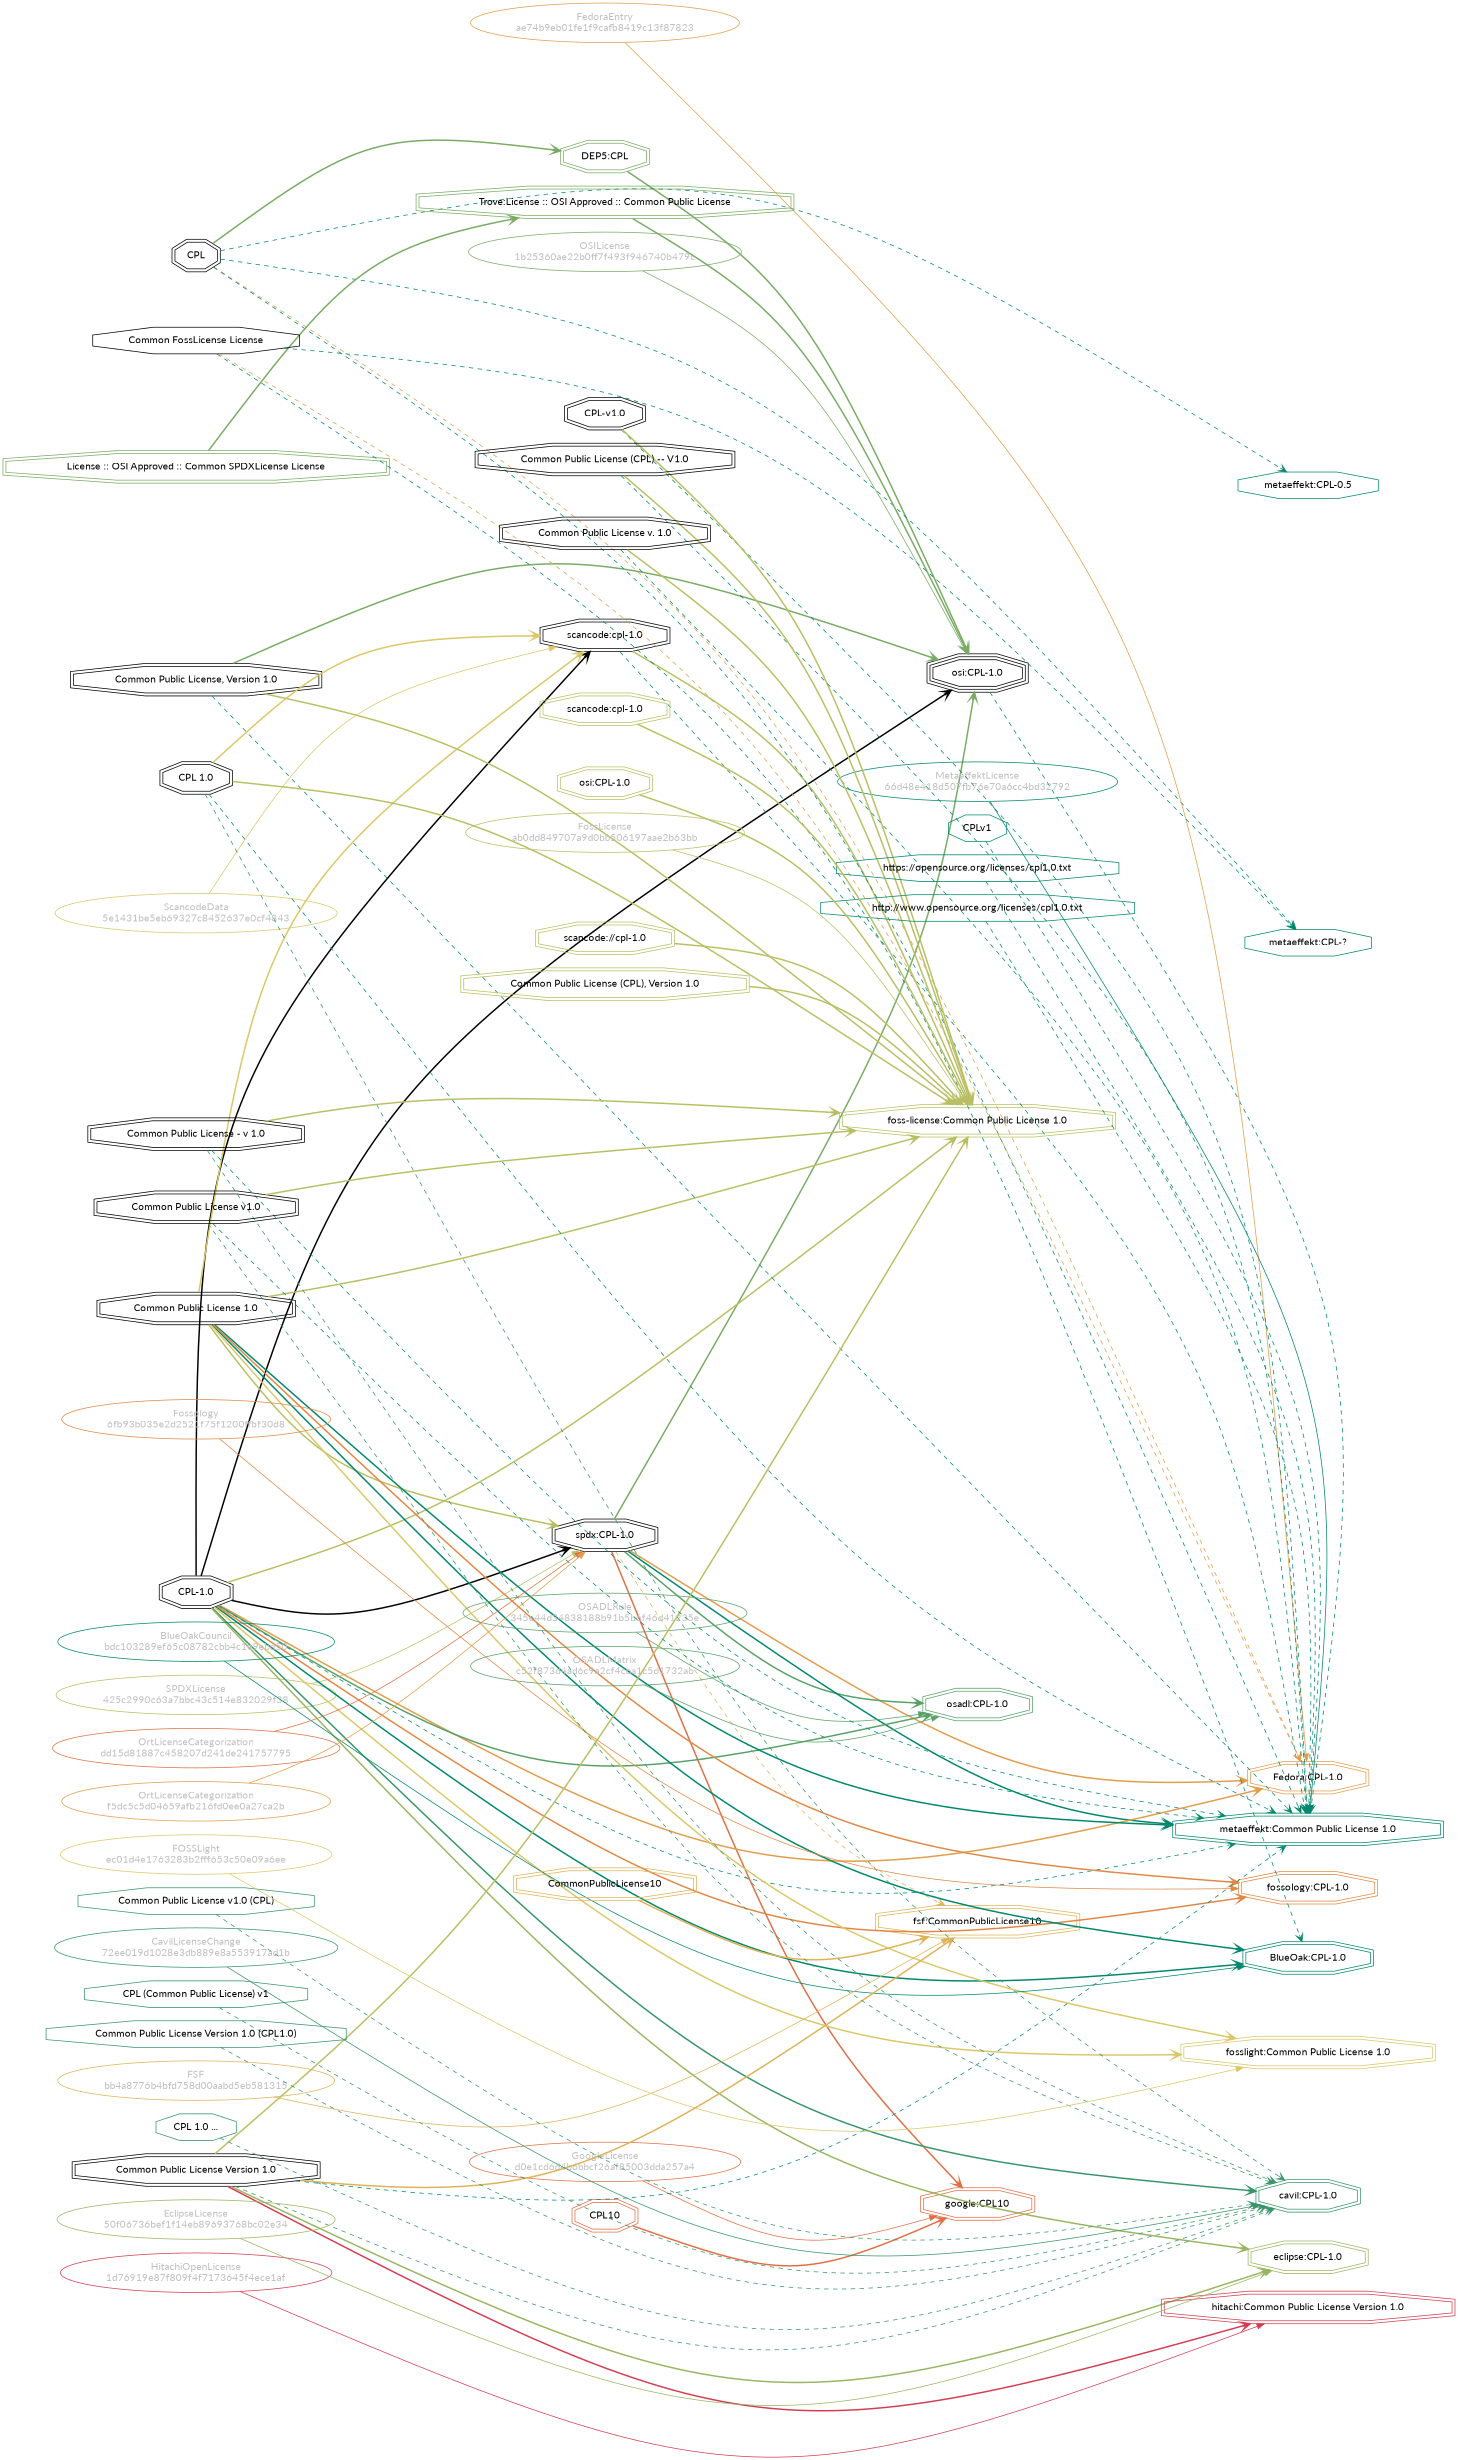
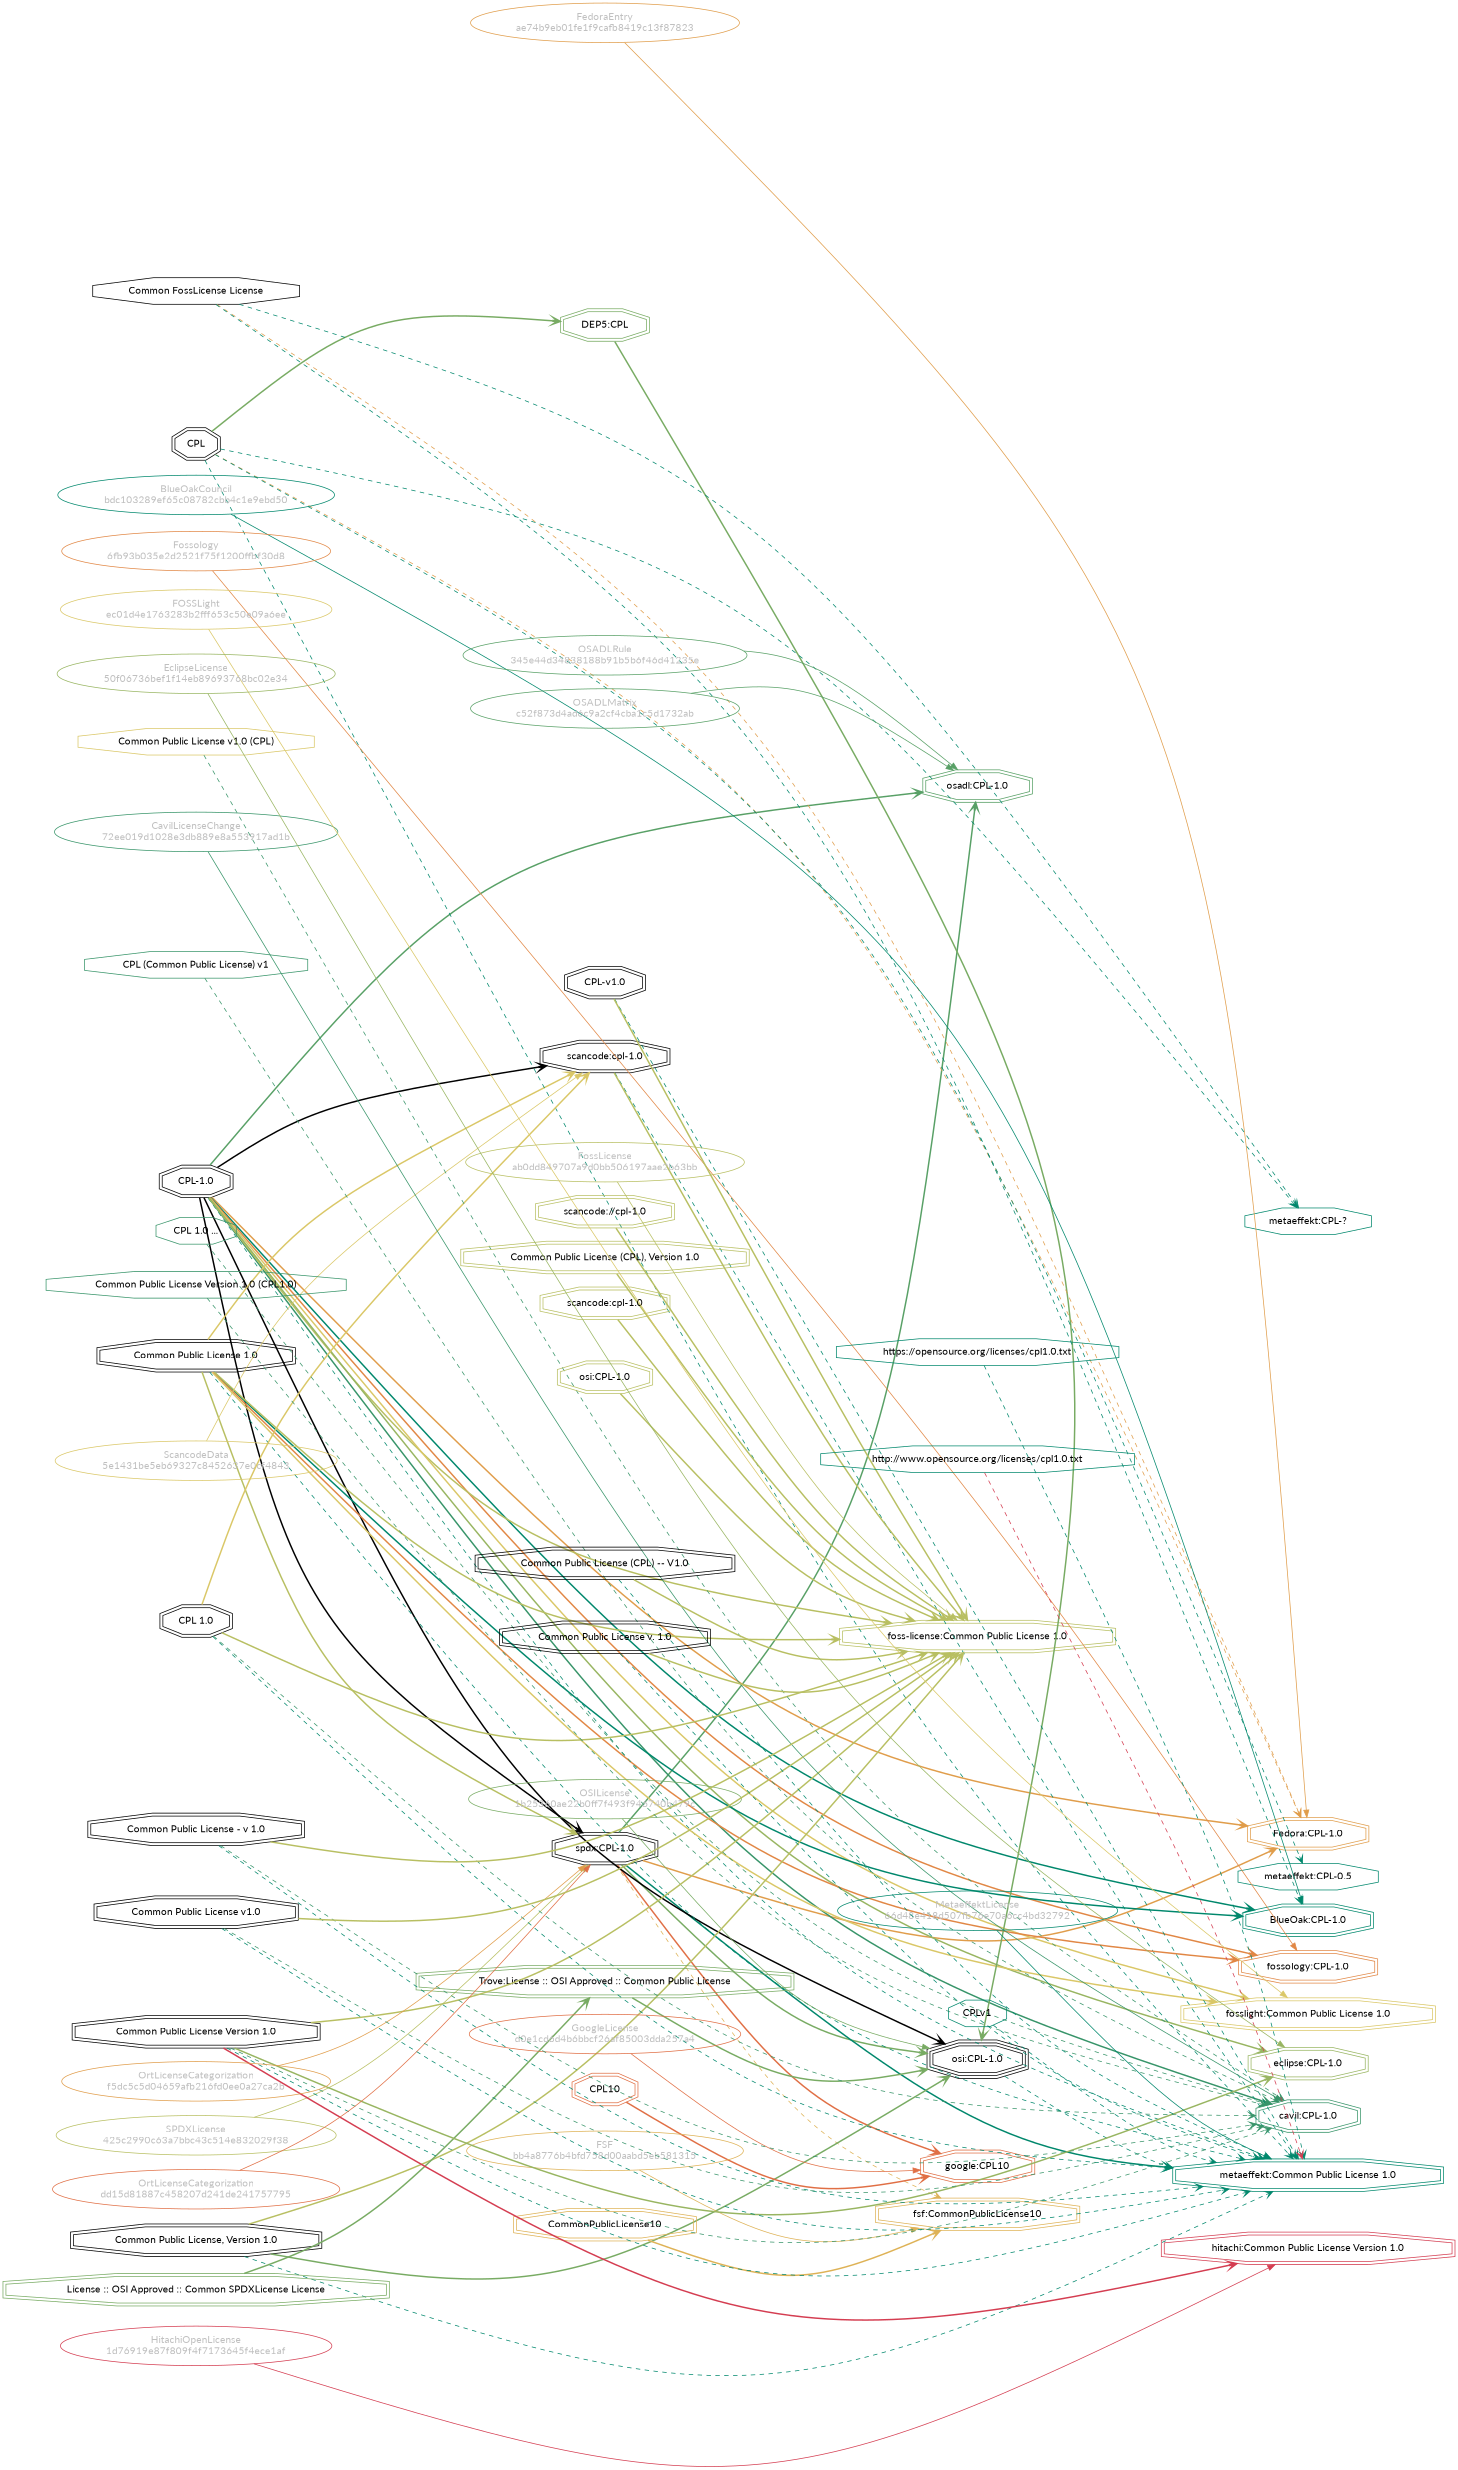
edge "http://www.opensource.org/licenses/cpl1.0.txt" -> "metaeffekt:Common Public License 1.0": color #00876c -> #d43d51
edge "Common Public License 1.0" -> "metaeffekt:Common Public License 1.0": style bold -> dashed
node "Common Public License v1.0 (CPL)": color #379469 -> #dac767
edge "Common Public License Version 1.0" -> "fsf:CommonPublicLicense10": removed
